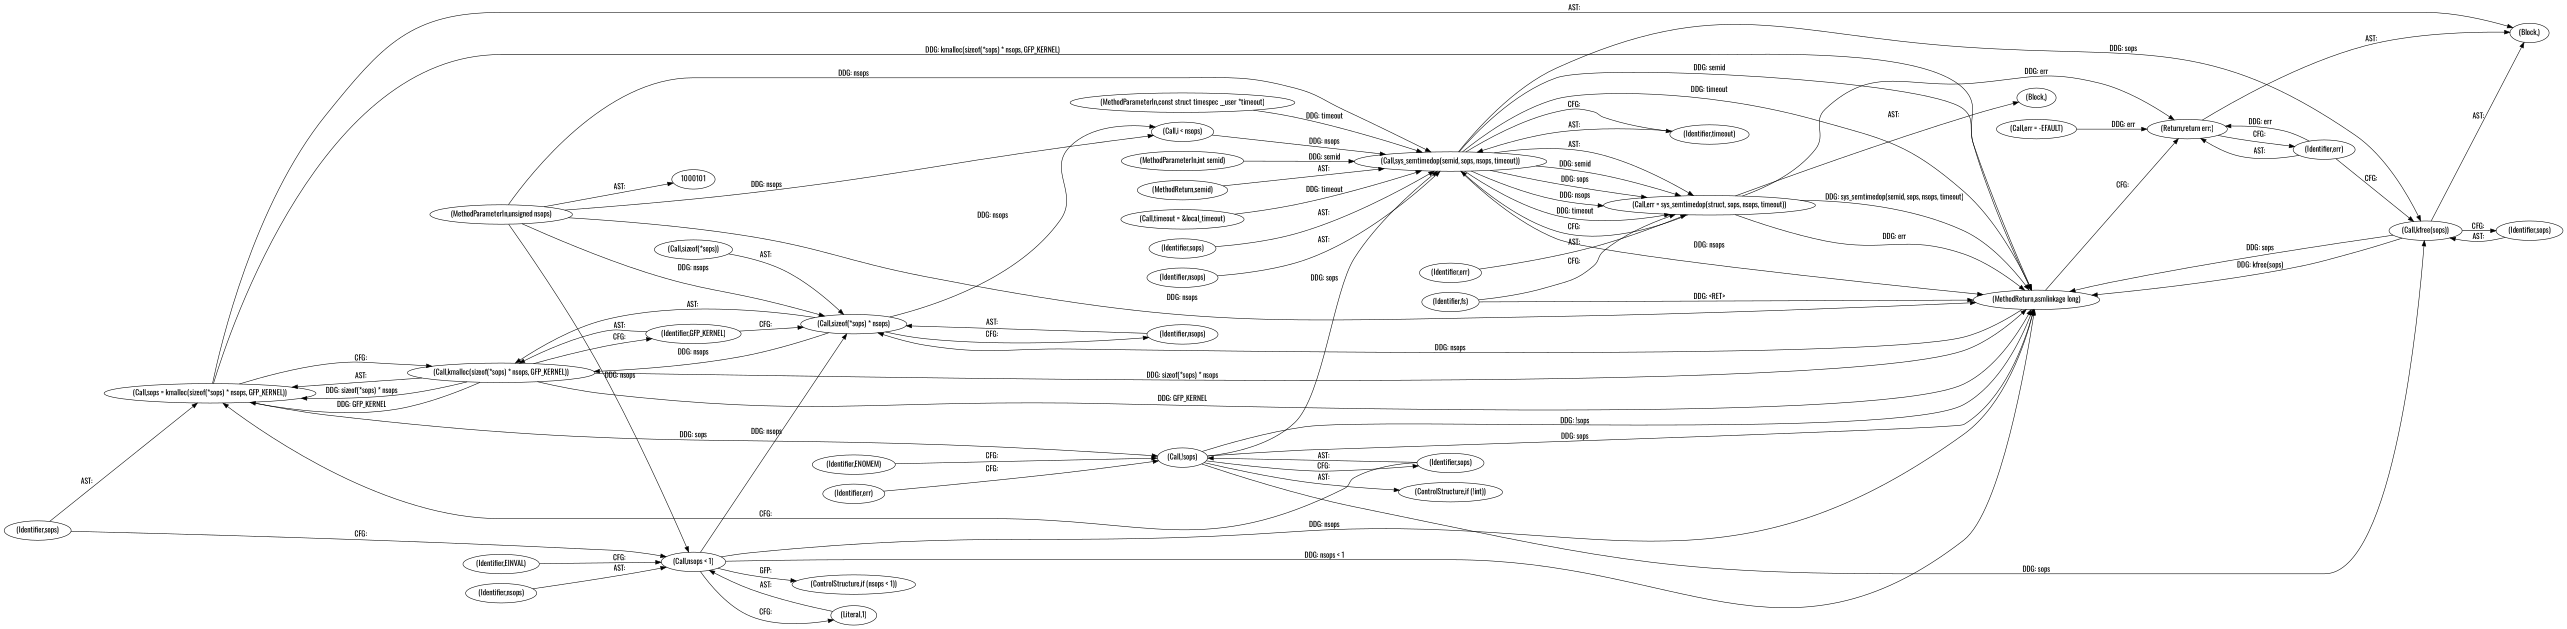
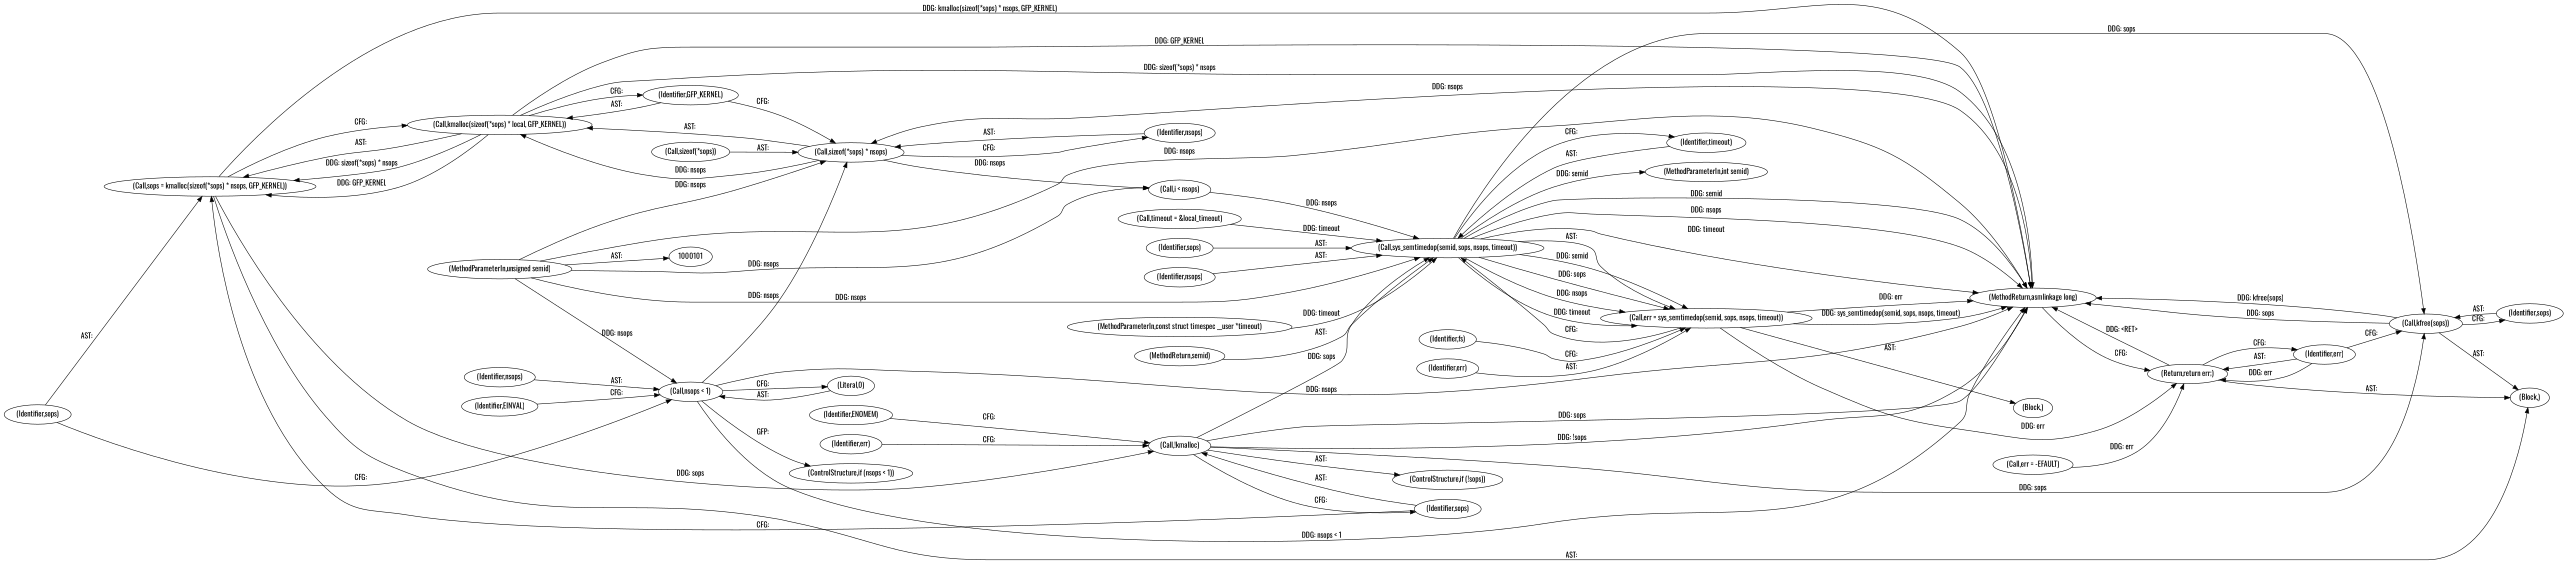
edge "(MethodParameterIn,int semid)" -> "(Call,sys_semtimedop(semid, sops, nsops, timeout))": reversed
node "(Call,err = sys_semtimedop(struct, sops, nsops, timeout))": label "(Call,err = sys_semtimedop(struct, sops, nsops, timeout))" -> "(Call,err = sys_semtimedop(semid, sops, nsops, timeout))"
node "(MethodParameterIn,unsigned nsops)": label "(MethodParameterIn,unsigned nsops)" -> "(MethodParameterIn,unsigned semid)"
edge "(Identifier,fs)" -> "(MethodReturn,asmlinkage long)": now "(Return,return err;)" -> "(MethodReturn,asmlinkage long)"
node "(Call,kmalloc(sizeof(*sops) * nsops, GFP_KERNEL))": label "(Call,kmalloc(sizeof(*sops) * nsops, GFP_KERNEL))" -> "(Call,kmalloc(sizeof(*sops) * local, GFP_KERNEL))"
node "(Call,!sops)": label "(Call,!sops)" -> "(Call,!kmalloc)"
node "(ControlStructure,if (!int))": label "(ControlStructure,if (!int))" -> "(ControlStructure,if (!sops))"
node "(Literal,1)": label "(Literal,1)" -> "(Literal,0)"
